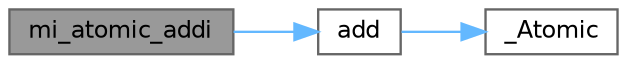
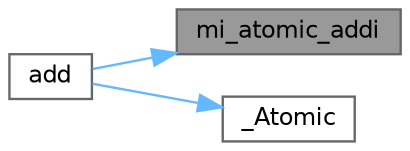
edge "mi_atomic_addi" -> "add": reversed
